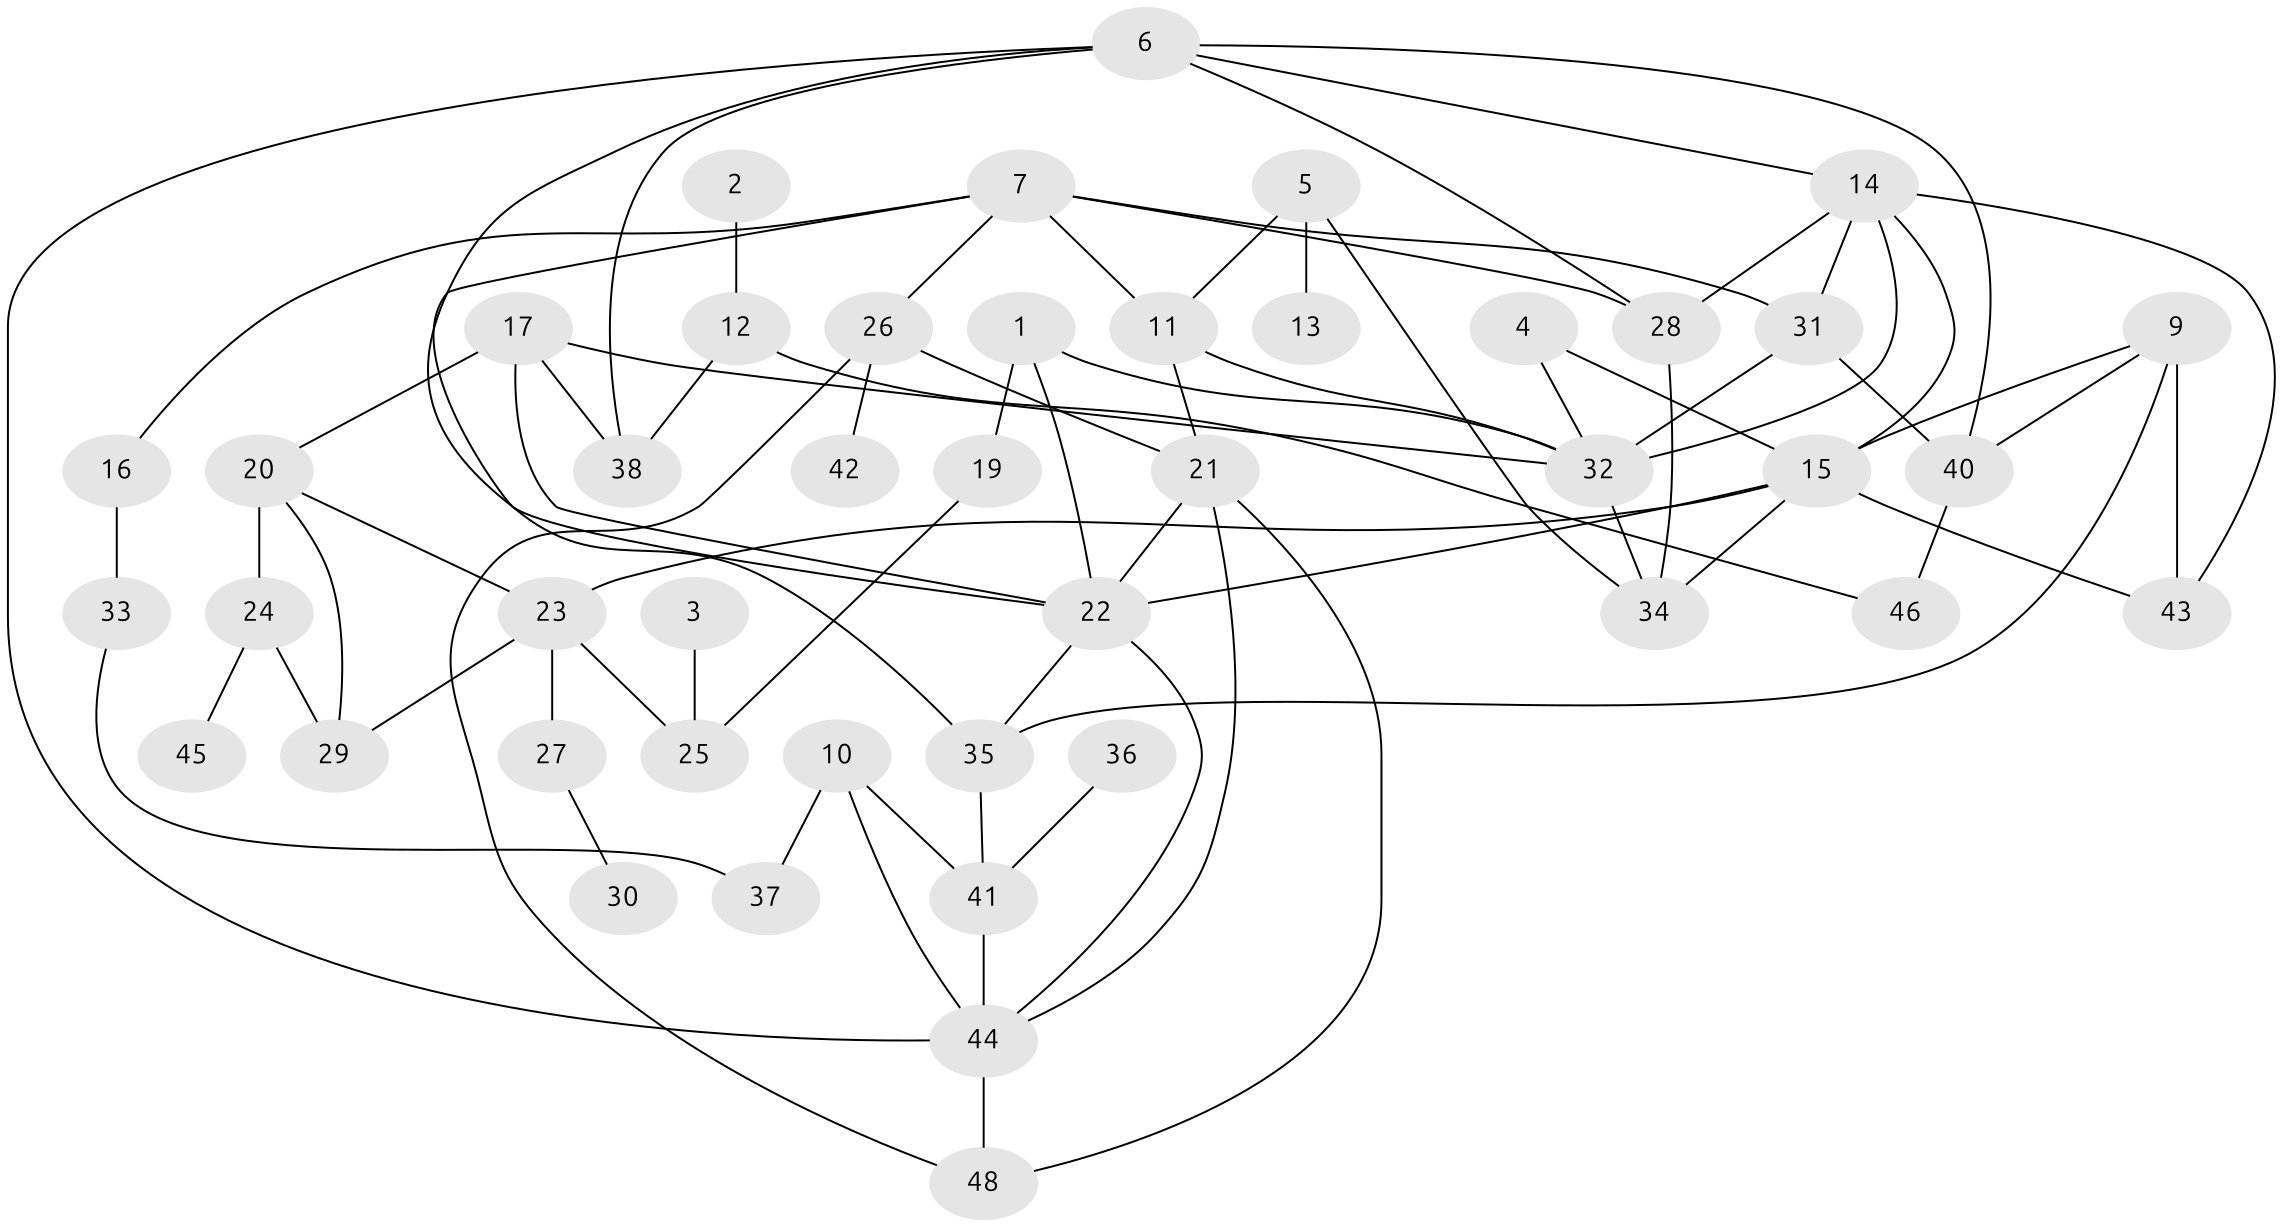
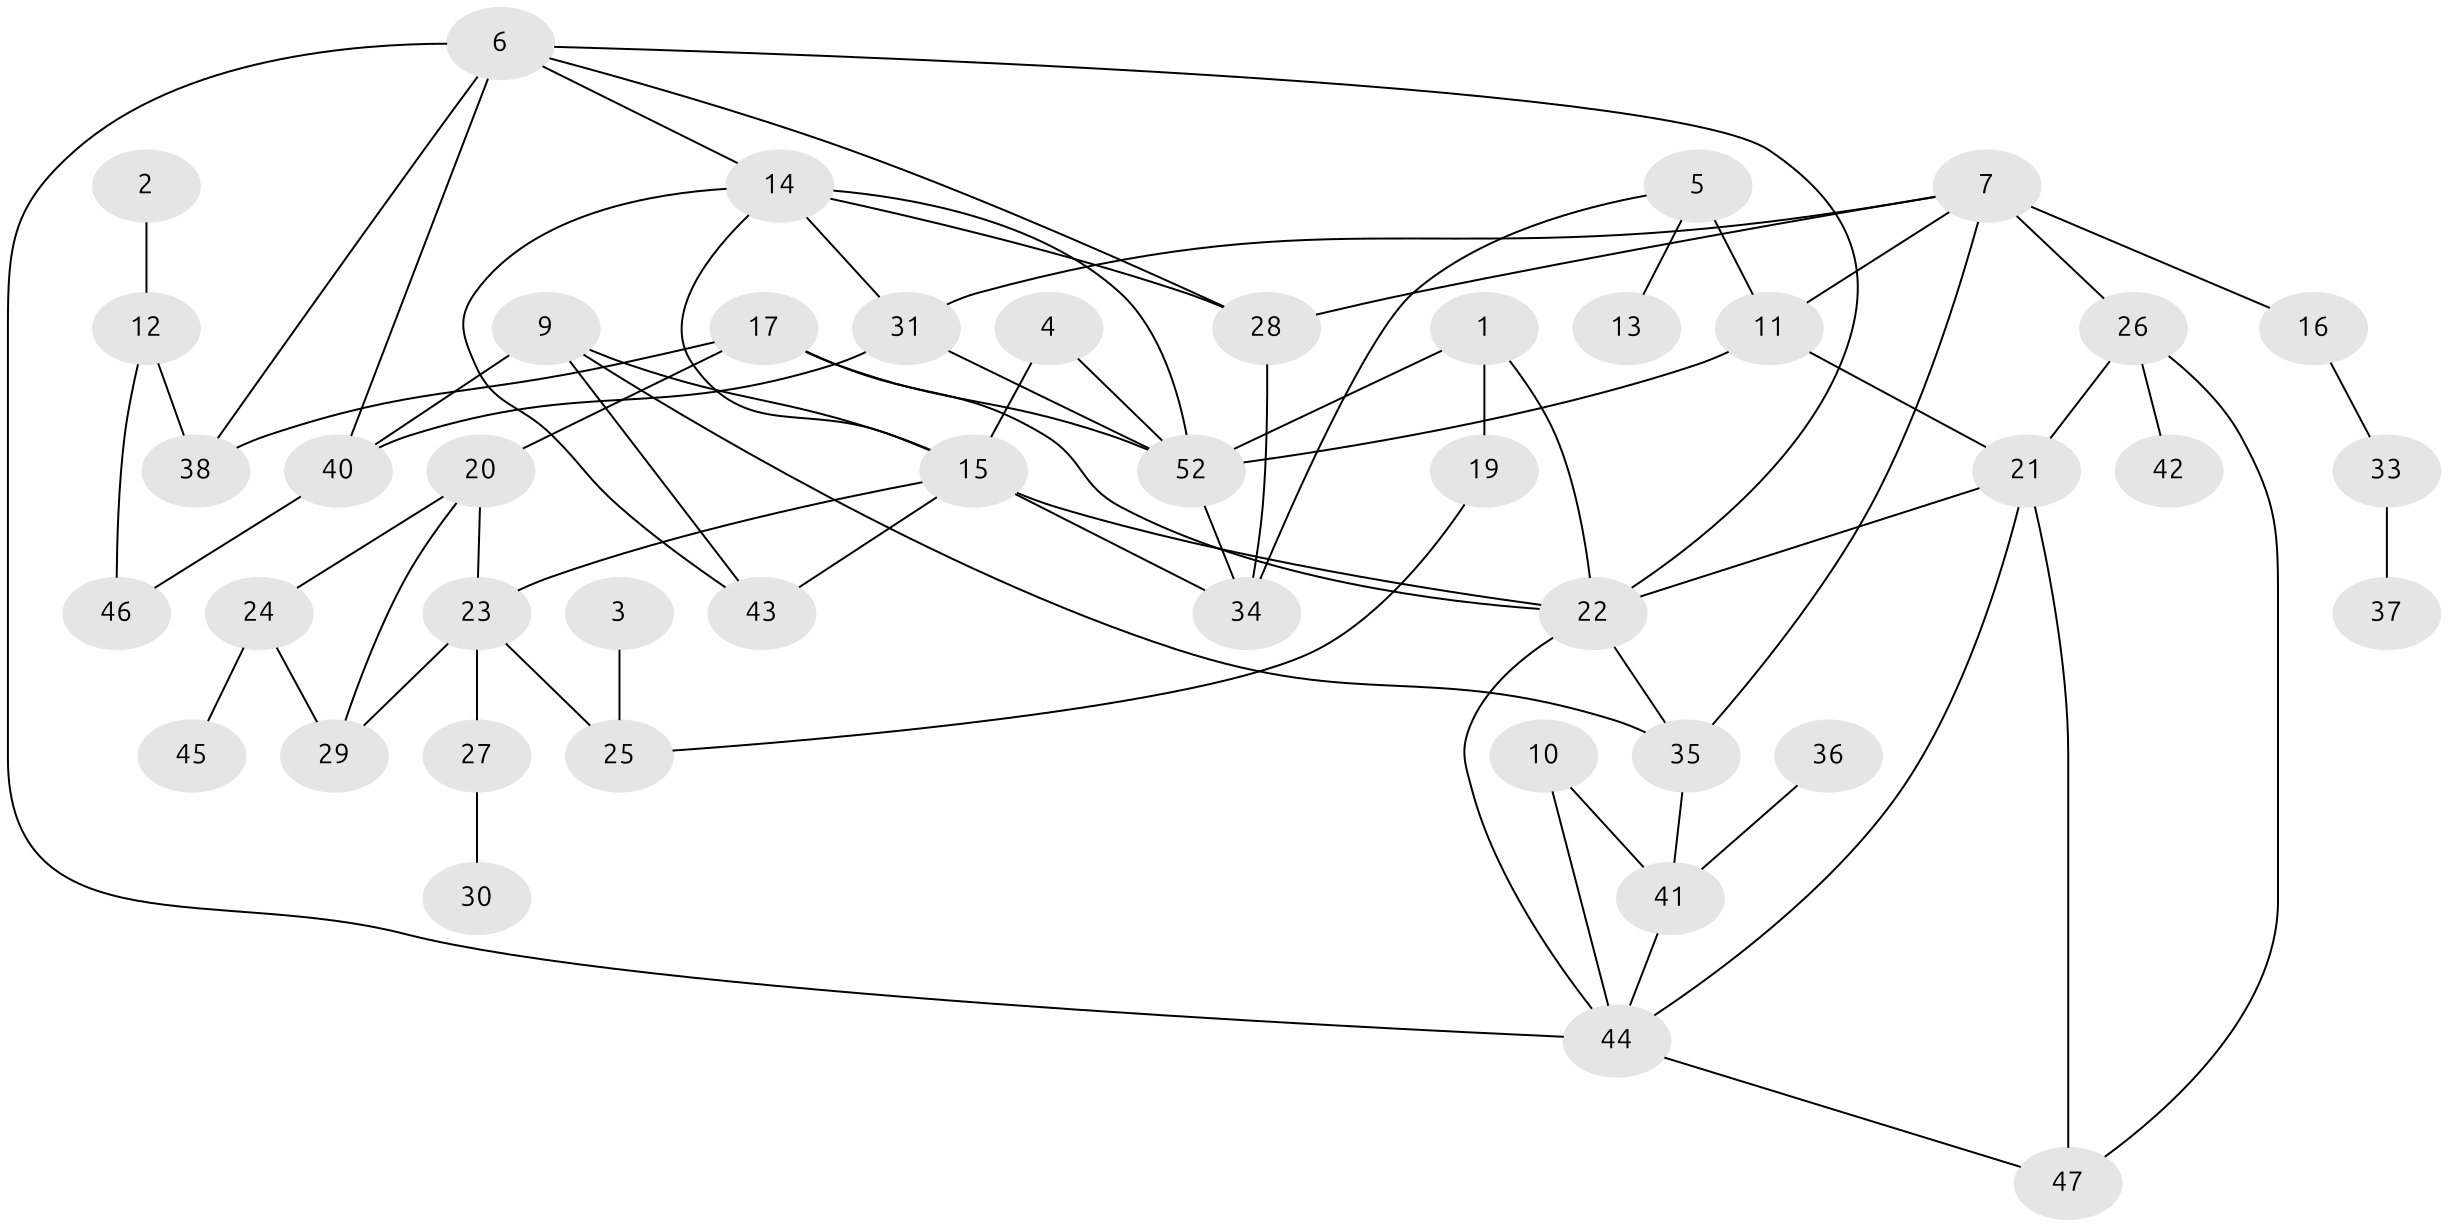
node "32": label "32" -> "52"
edge "10" -- "37": removed
node "48": label "48" -> "47"
